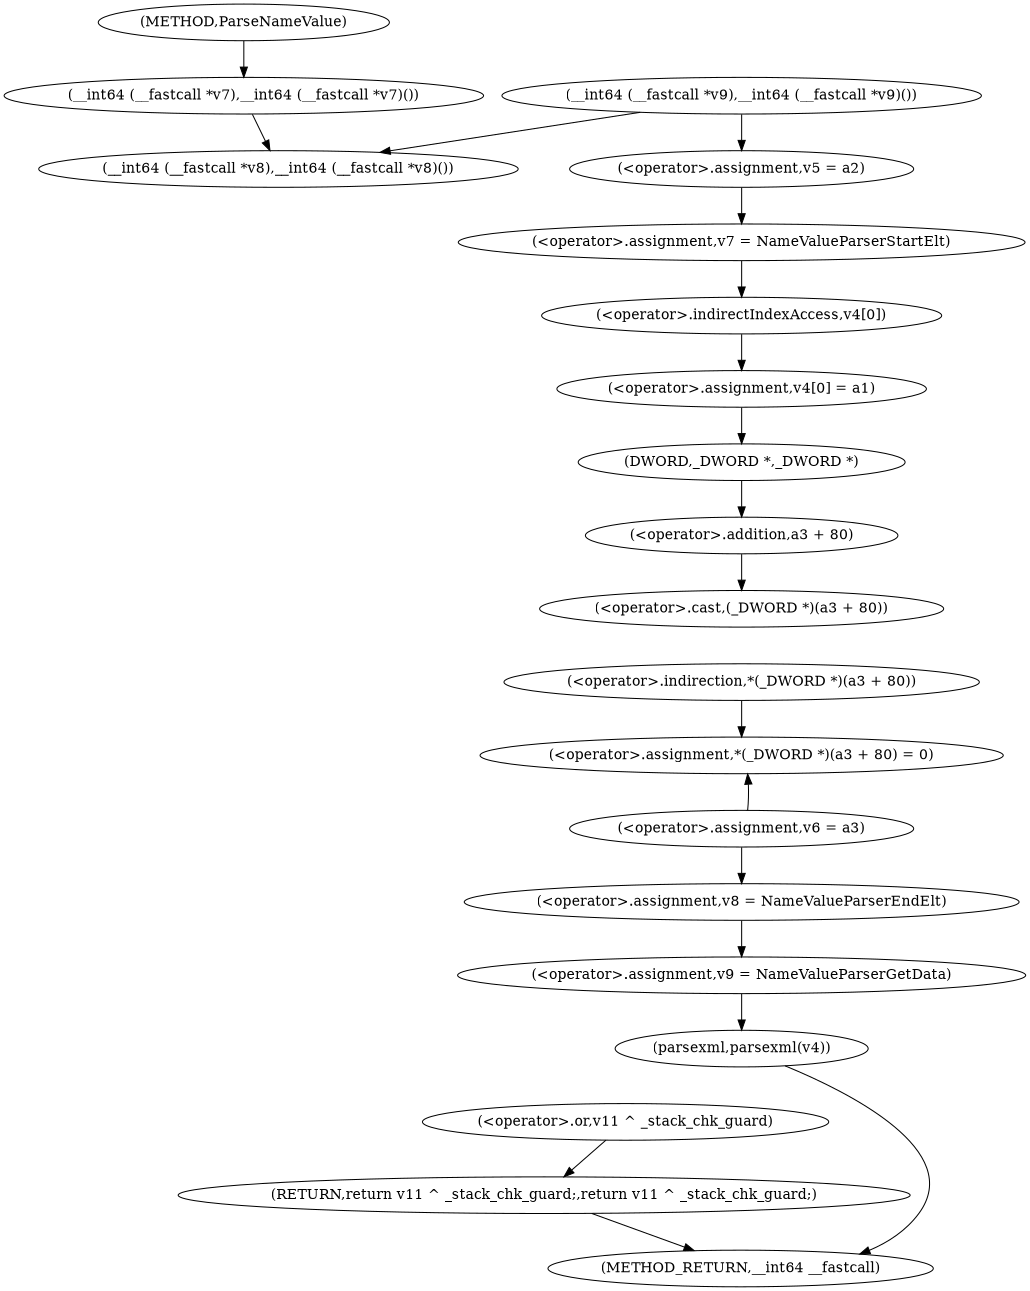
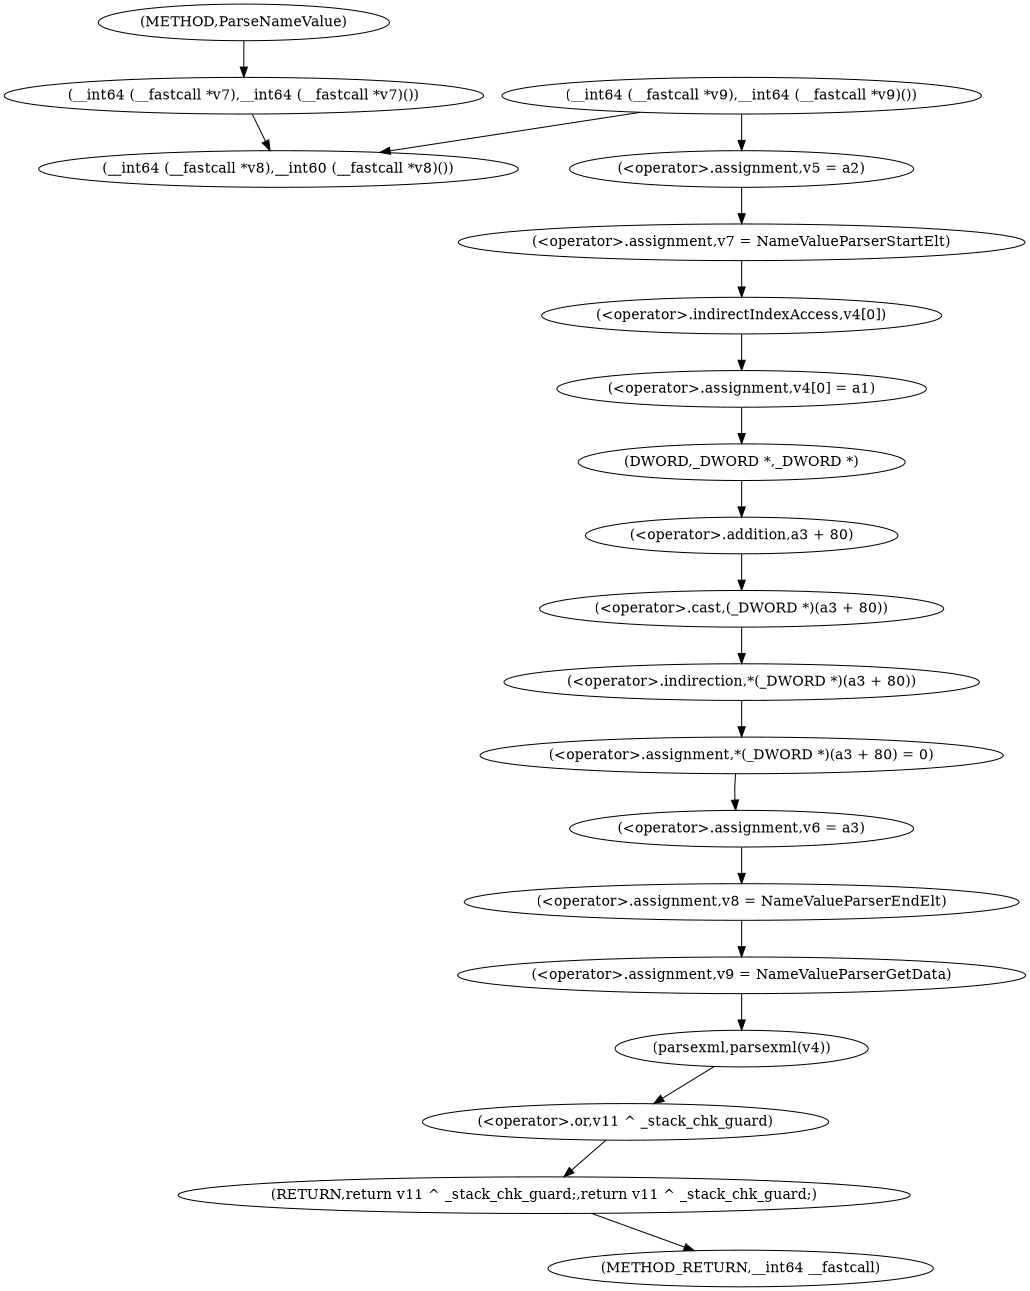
node "(__int64 (__fastcall *v8),__int64 (__fastcall *v8)())": label "(__int64 (__fastcall *v8),__int64 (__fastcall *v8)())" -> "(__int64 (__fastcall *v8),__int60 (__fastcall *v8)())"
edge "(<operator>.cast,(_DWORD *)(a3 + 80))" -> "(<operator>.indirection,*(_DWORD *)(a3 + 80))": added
edge "(<operator>.assignment,v6 = a3)" -> "(<operator>.assignment,*(_DWORD *)(a3 + 80) = 0)": reversed
edge "(parsexml,parsexml(v4))" -> "(METHOD_RETURN,__int64 __fastcall)": now "(parsexml,parsexml(v4))" -> "(<operator>.or,v11 ^ _stack_chk_guard)"
